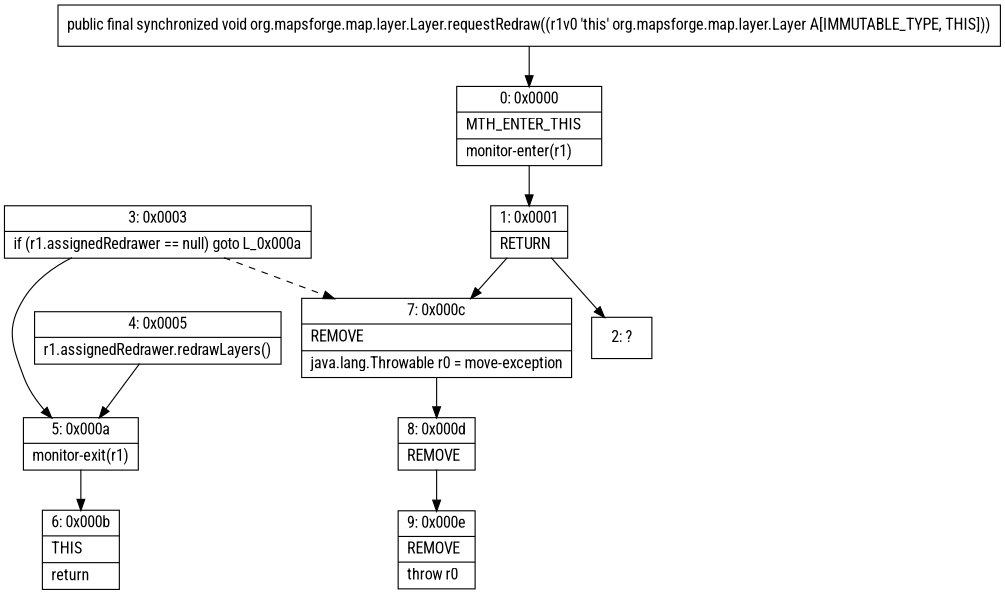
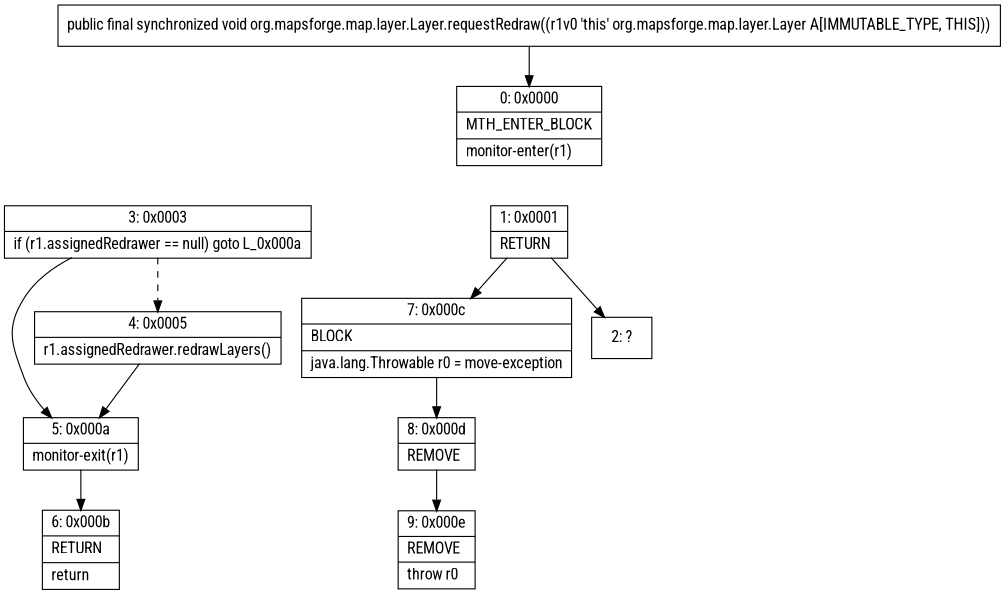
node "0: 0x0000": text "MTH_ENTER_THIS" -> "MTH_ENTER_BLOCK"
edge "0: 0x0000" -> "1: 0x0001": removed
edge "3: 0x0003" -> "7: 0x000c": now "3: 0x0003" -> "4: 0x0005"
node "7: 0x000c": text "REMOVE" -> "BLOCK"
node "6: 0x000b": text "THIS" -> "RETURN"
